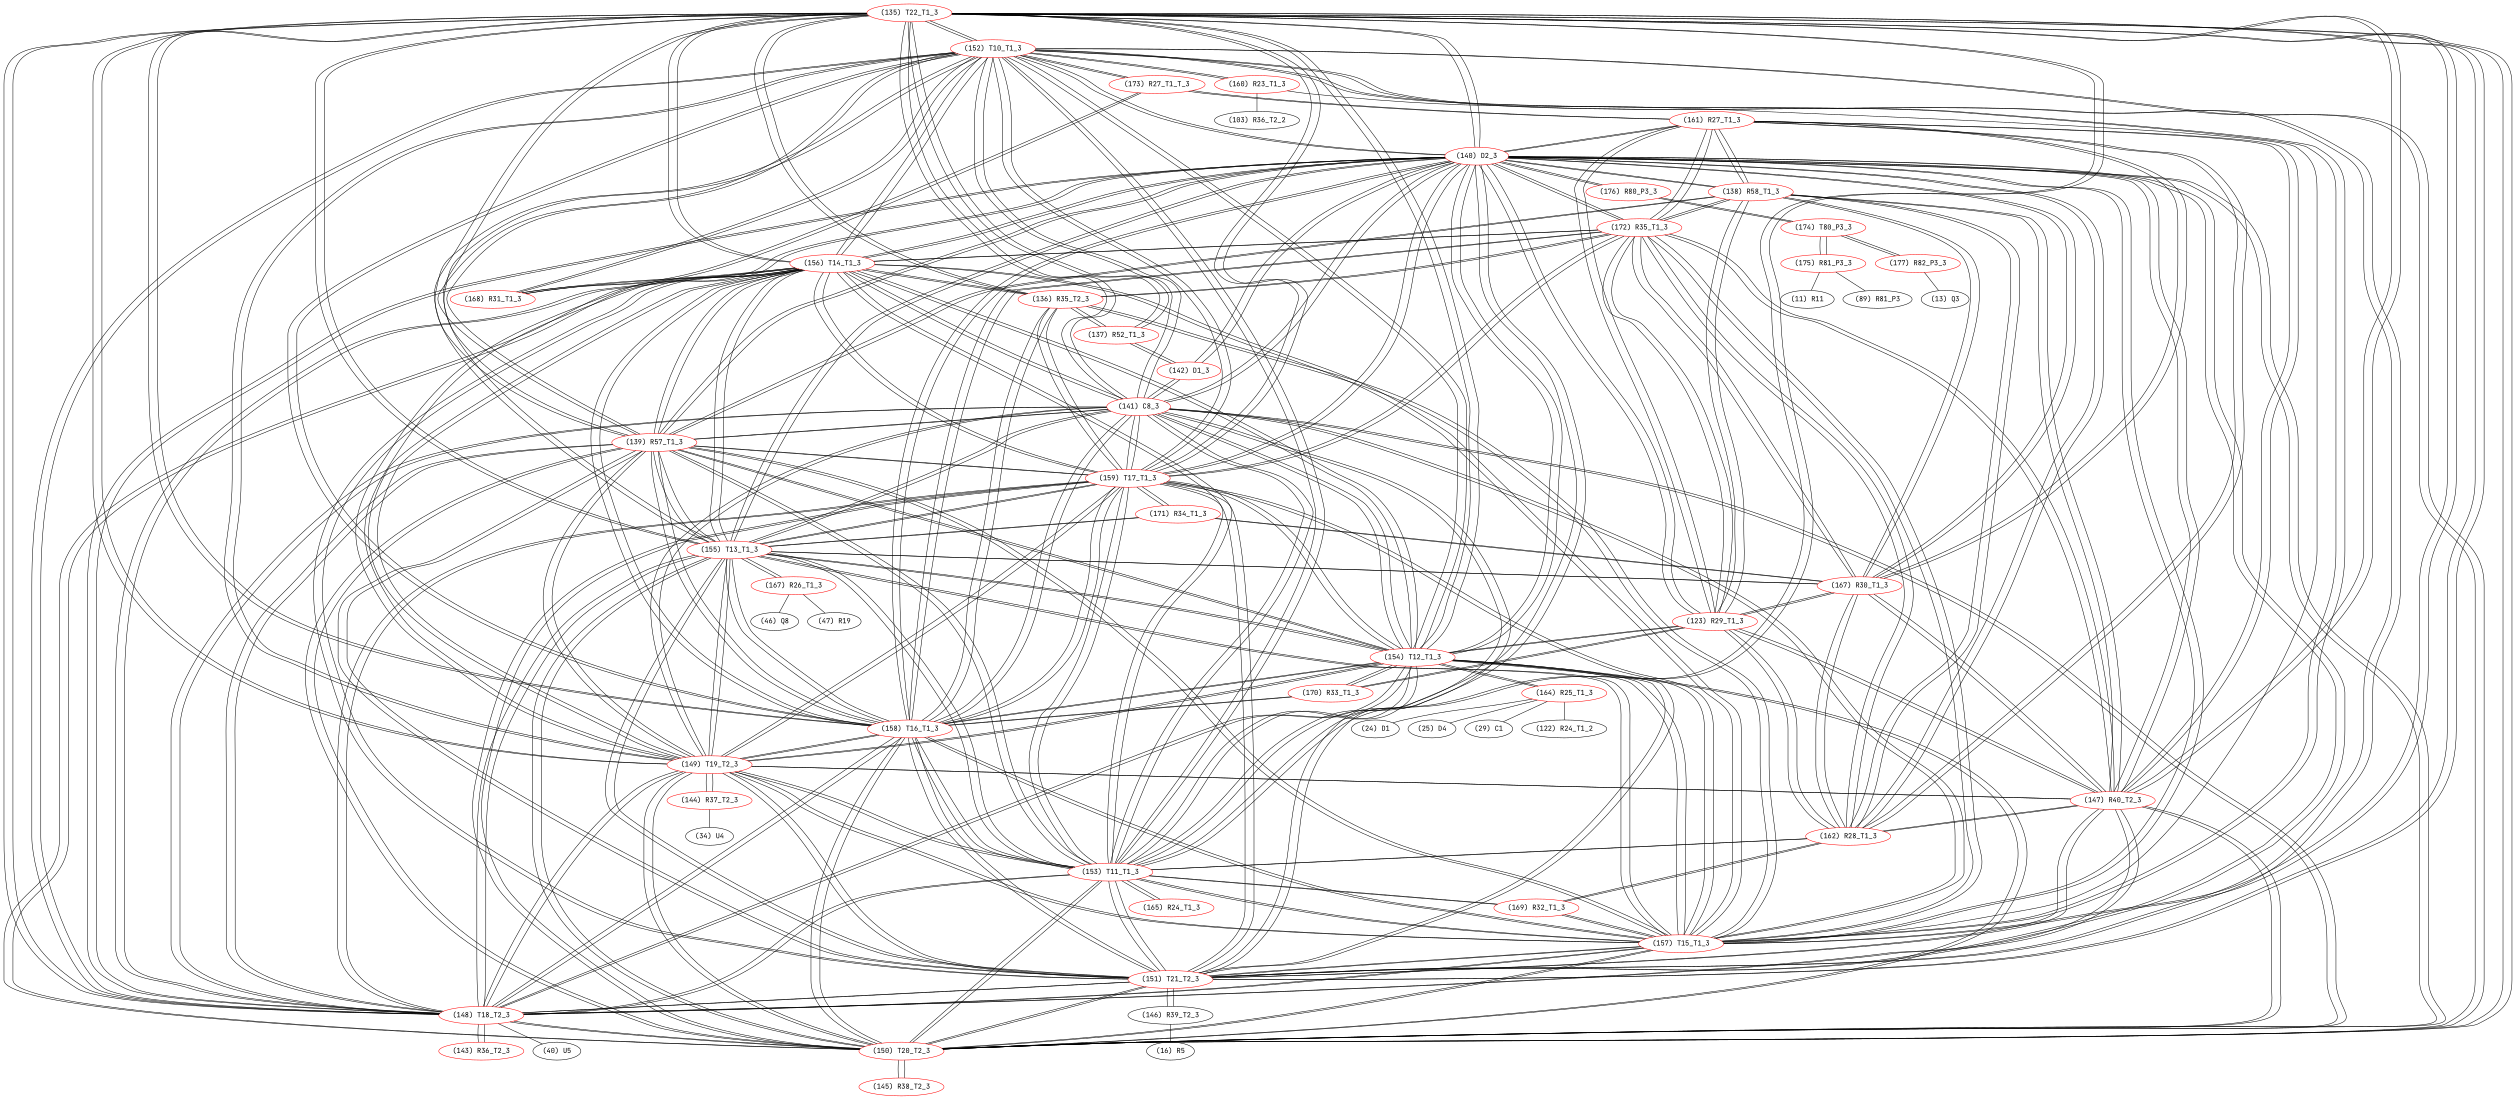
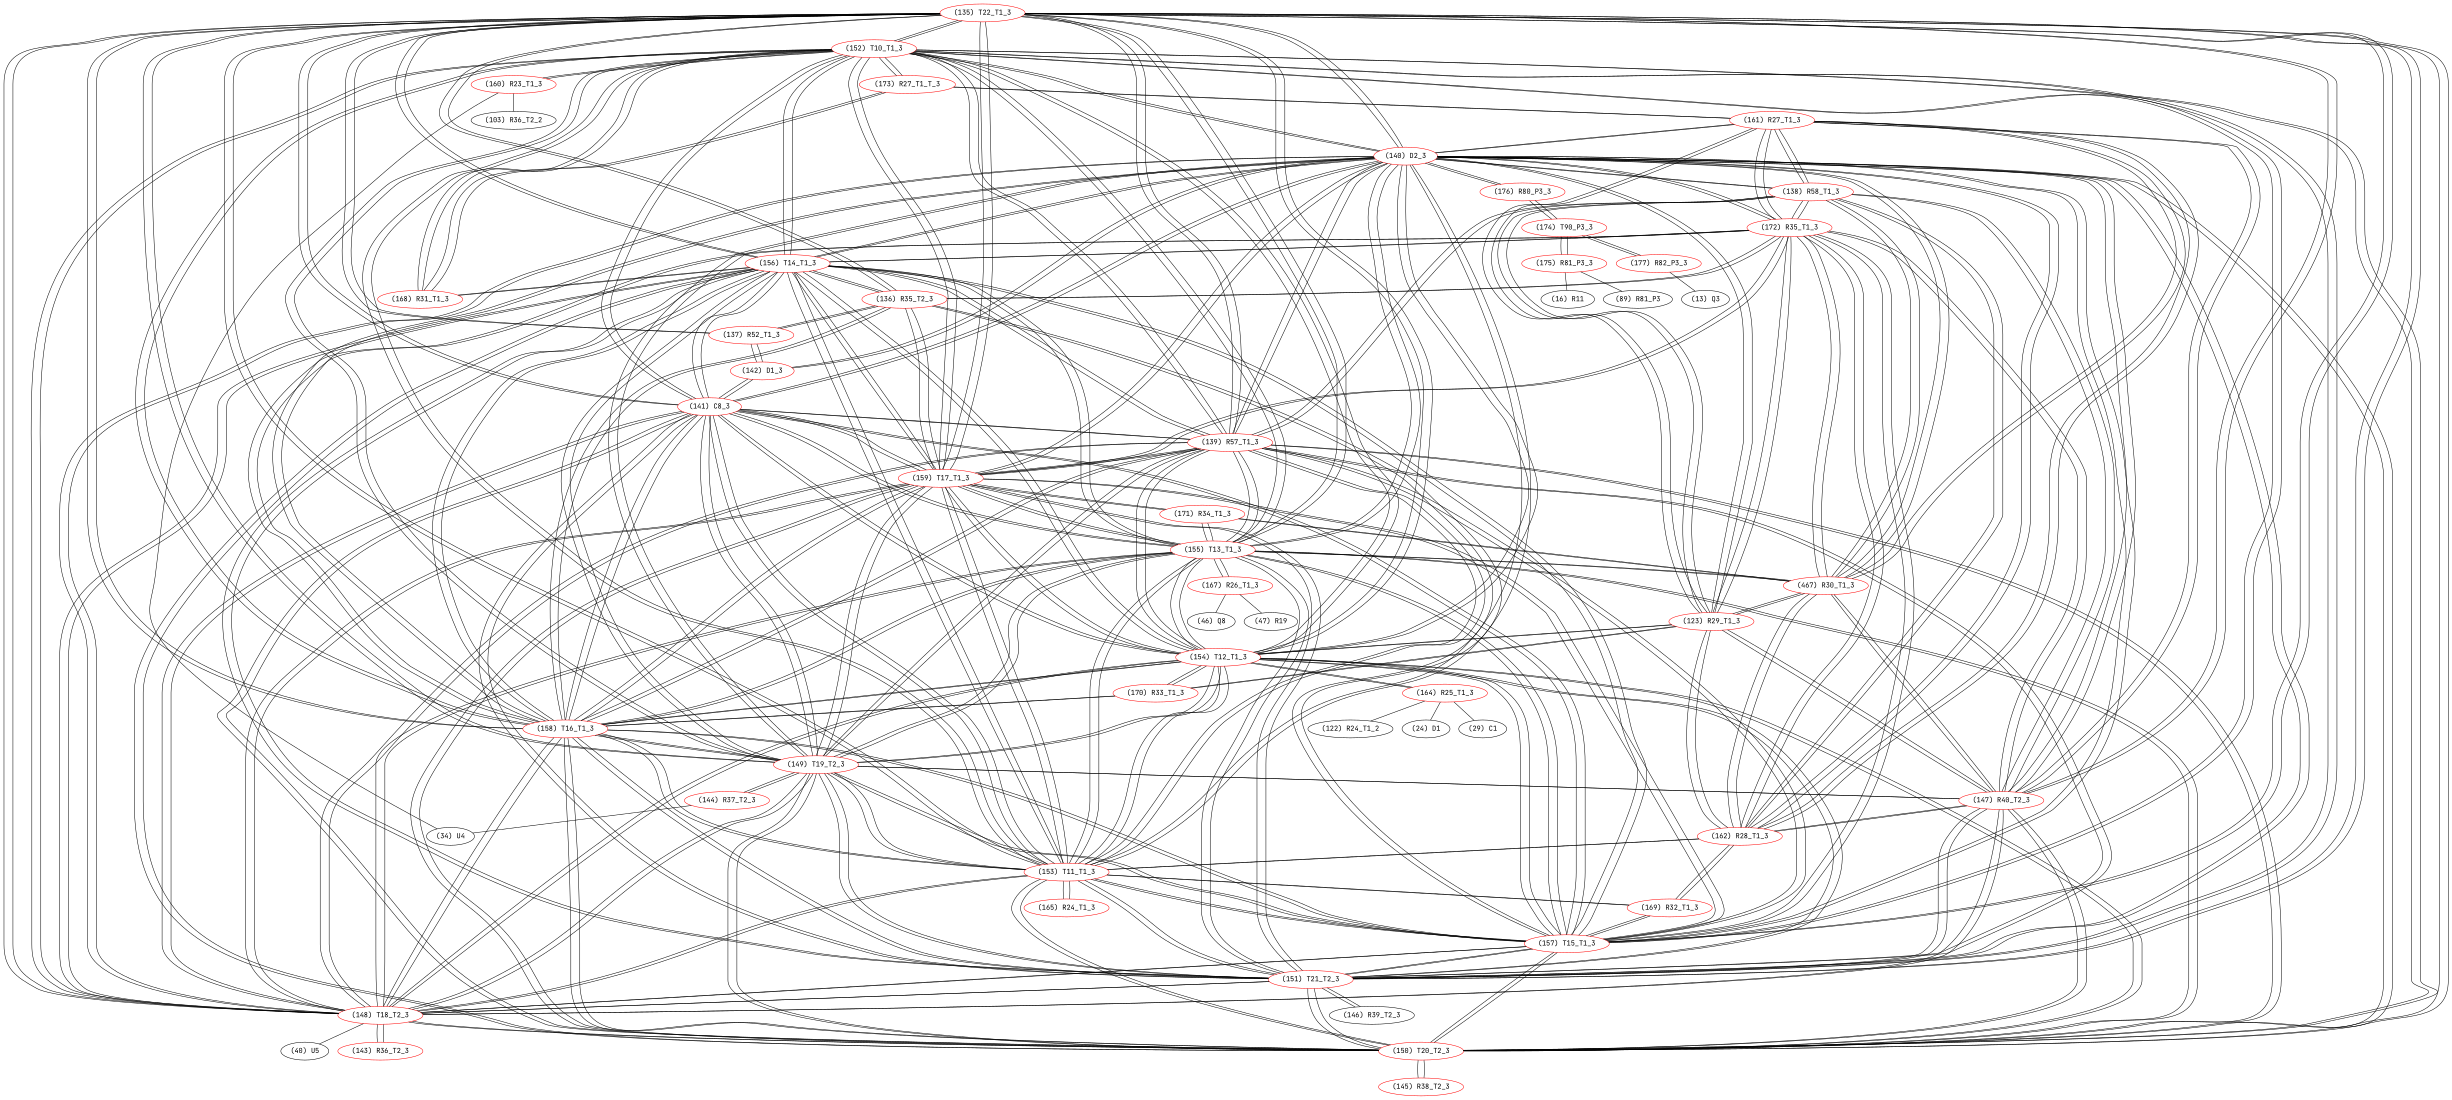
node "(174) T80_P3_3": label "(174) T80_P3_3" -> "(174) T90_P3_3"
edge "(160) R23_T1_3" -- "(157) T15_T1_3": now "(160) R23_T1_3" -- "(34) U4"
node "(11) R11": label "(11) R11" -> "(16) R11"
node "(167) R30_T1_3": label "(167) R30_T1_3" -> "(467) R30_T1_3"
node "(25) D4": removed
node "(16) R5": removed
